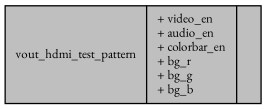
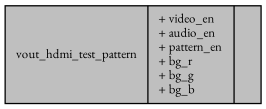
node "vout_hdmi_test_pattern": text "+ colorbar_en" -> "+ pattern_en"
